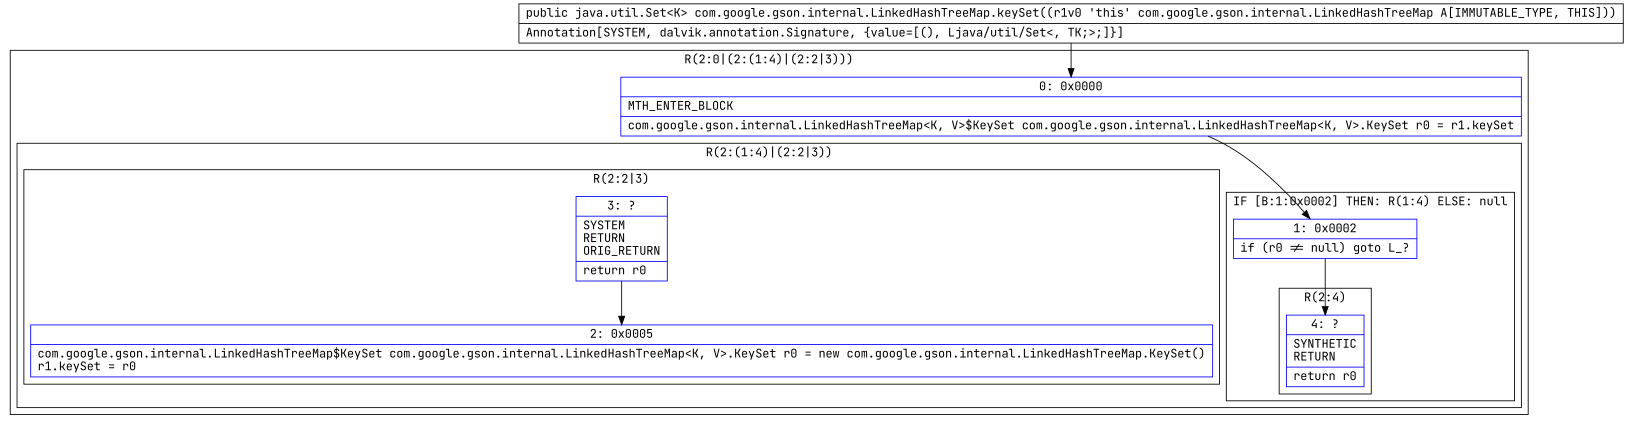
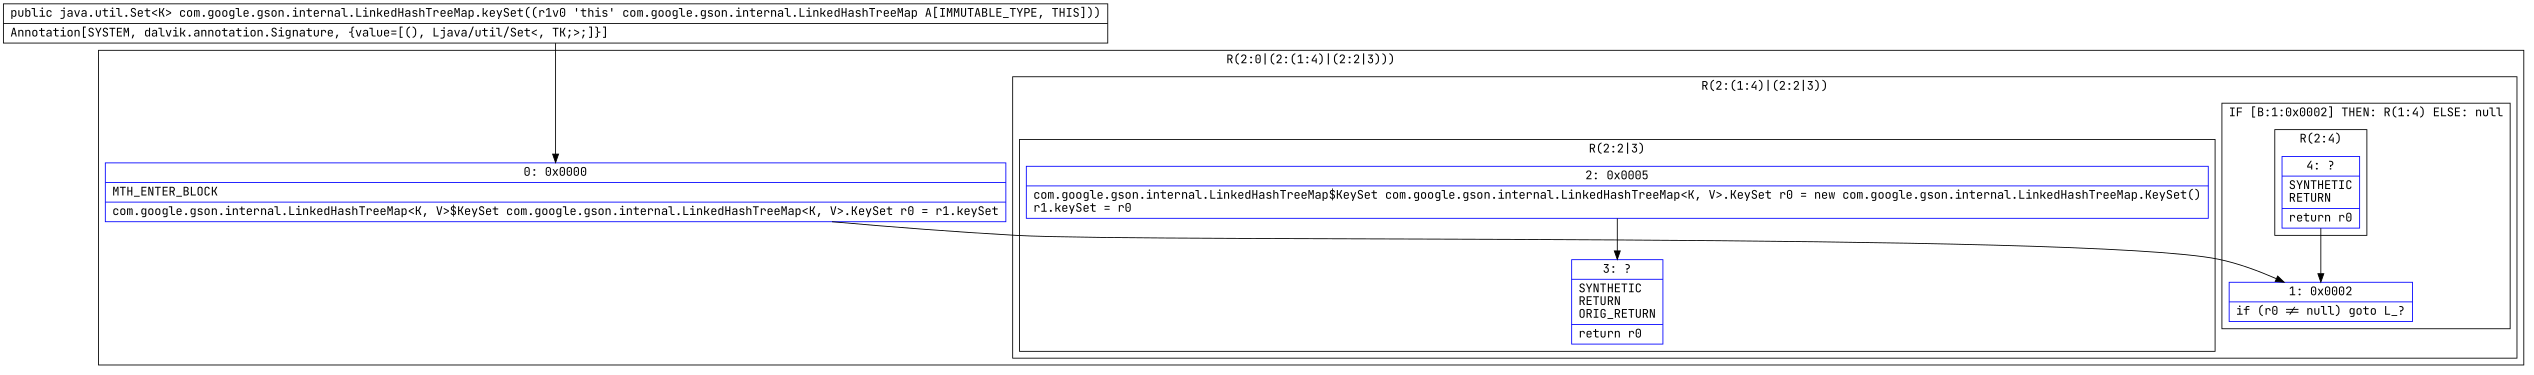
node "3: ?": text "SYSTEM" -> "SYNTHETIC"
edge "1: 0x0002" -> "4: ?": reversed
edge "3: ?" -> "2: 0x0005": reversed
